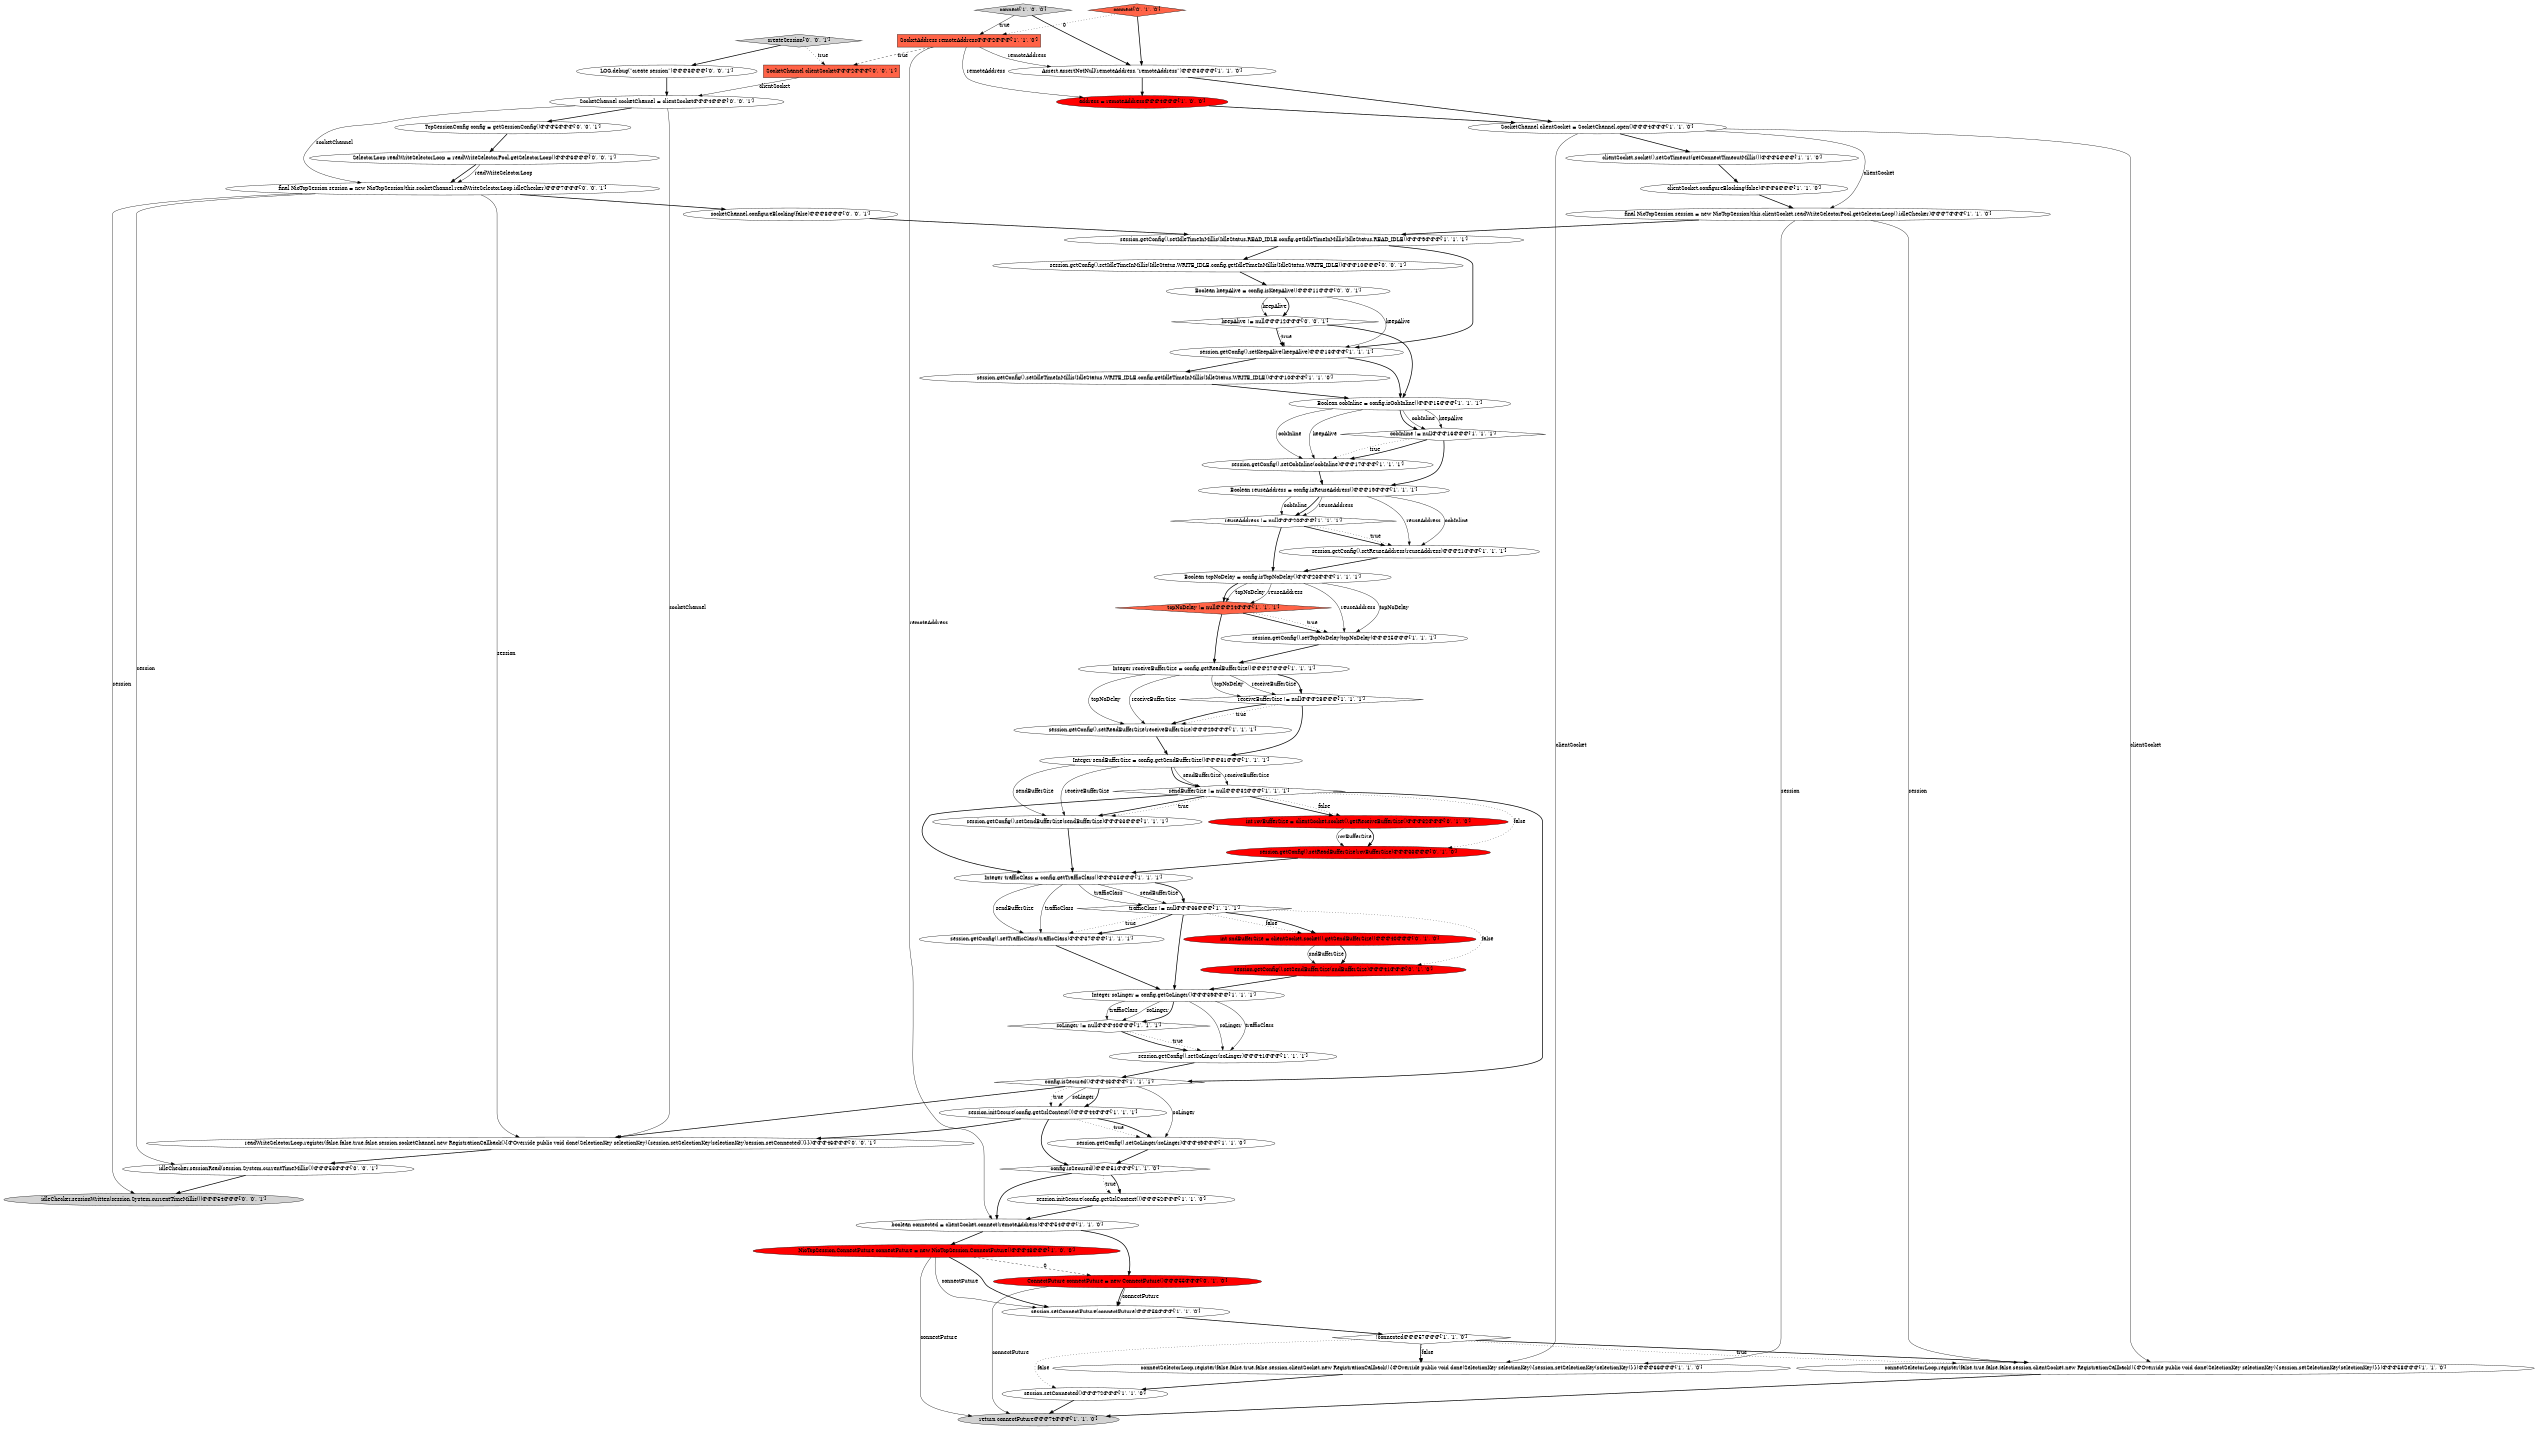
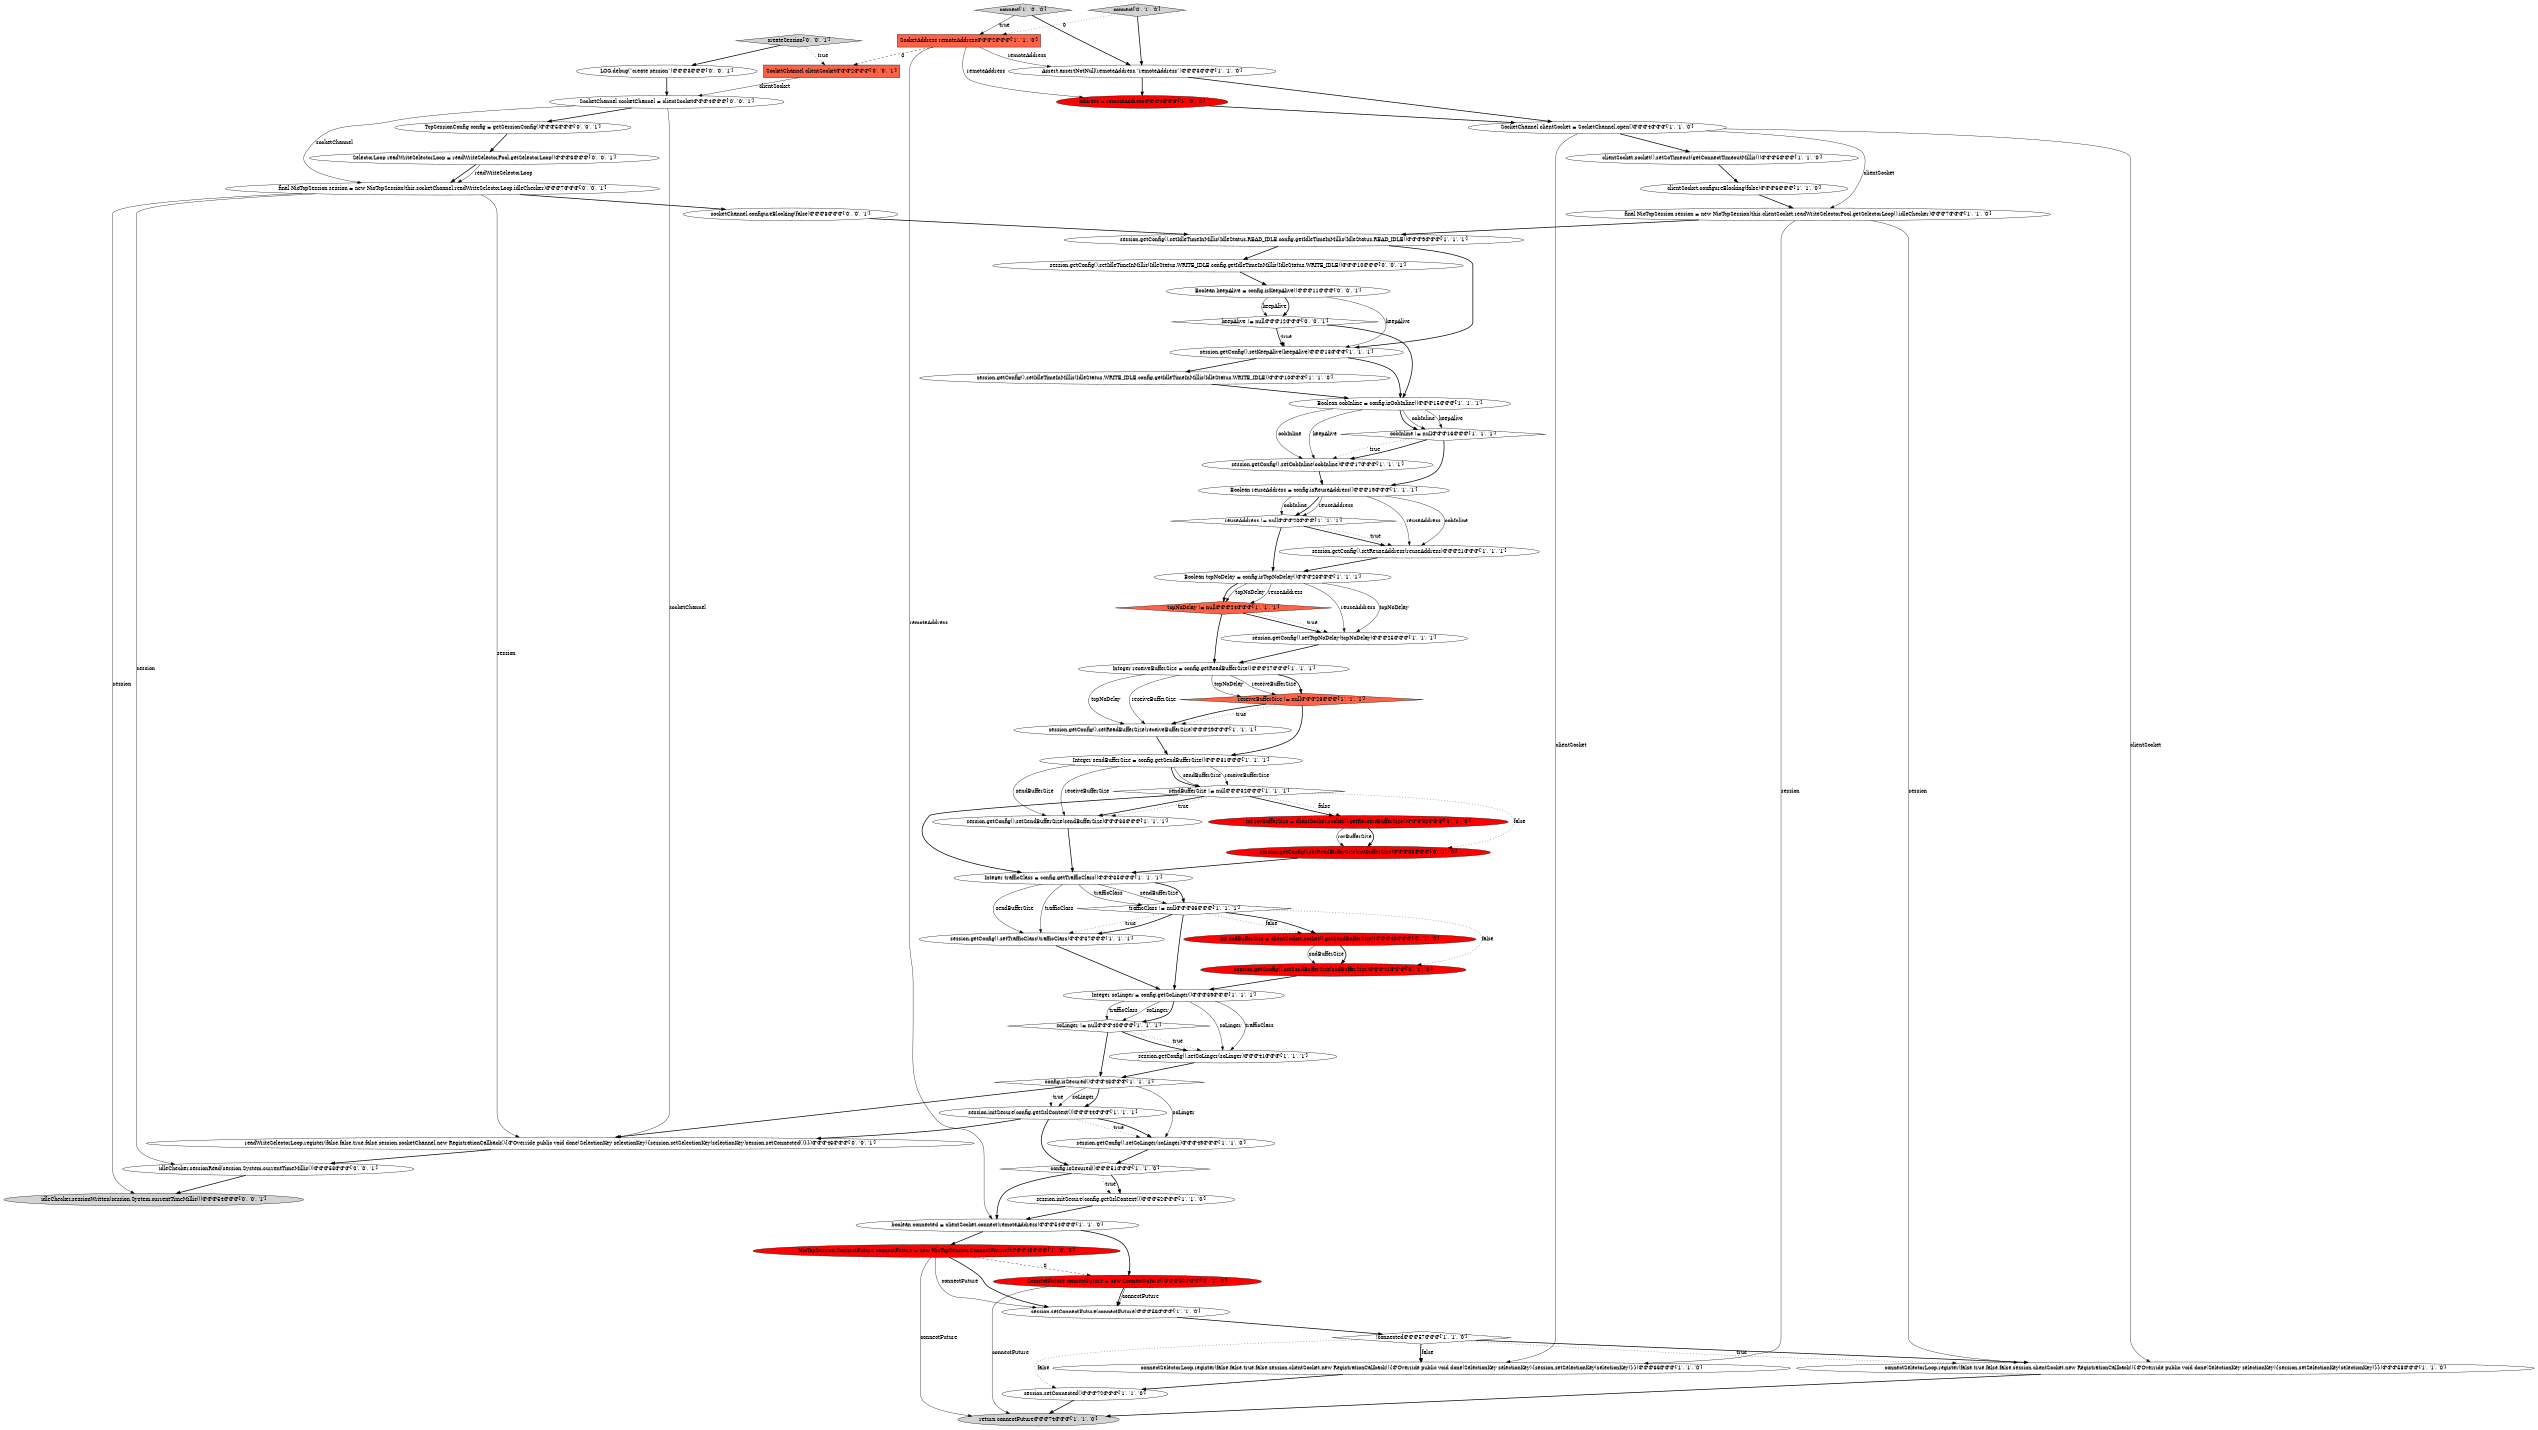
node "connect['0', '1', '0']": fillcolor tomato -> lightgray
edge "SocketAddress remoteAddress@@@2@@@['1', '1', '0']" -> "SocketChannel clientSocket@@@2@@@['0', '0', '1']": label "true" -> "0"
node "receiveBufferSize != null@@@28@@@['1', '1', '1']": fillcolor white -> tomato
edge "sendBufferSize != null@@@32@@@['1', '1', '1']" -> "config.isSecured()@@@43@@@['1', '1', '1']": now "soLinger != null@@@40@@@['1', '1', '1']" -> "config.isSecured()@@@43@@@['1', '1', '1']"
